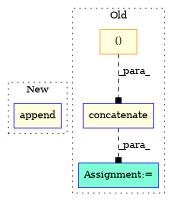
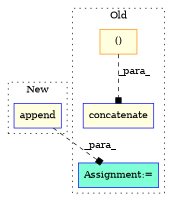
edge "concatenate" -> "Assignment:=": now "append" -> "Assignment:="
